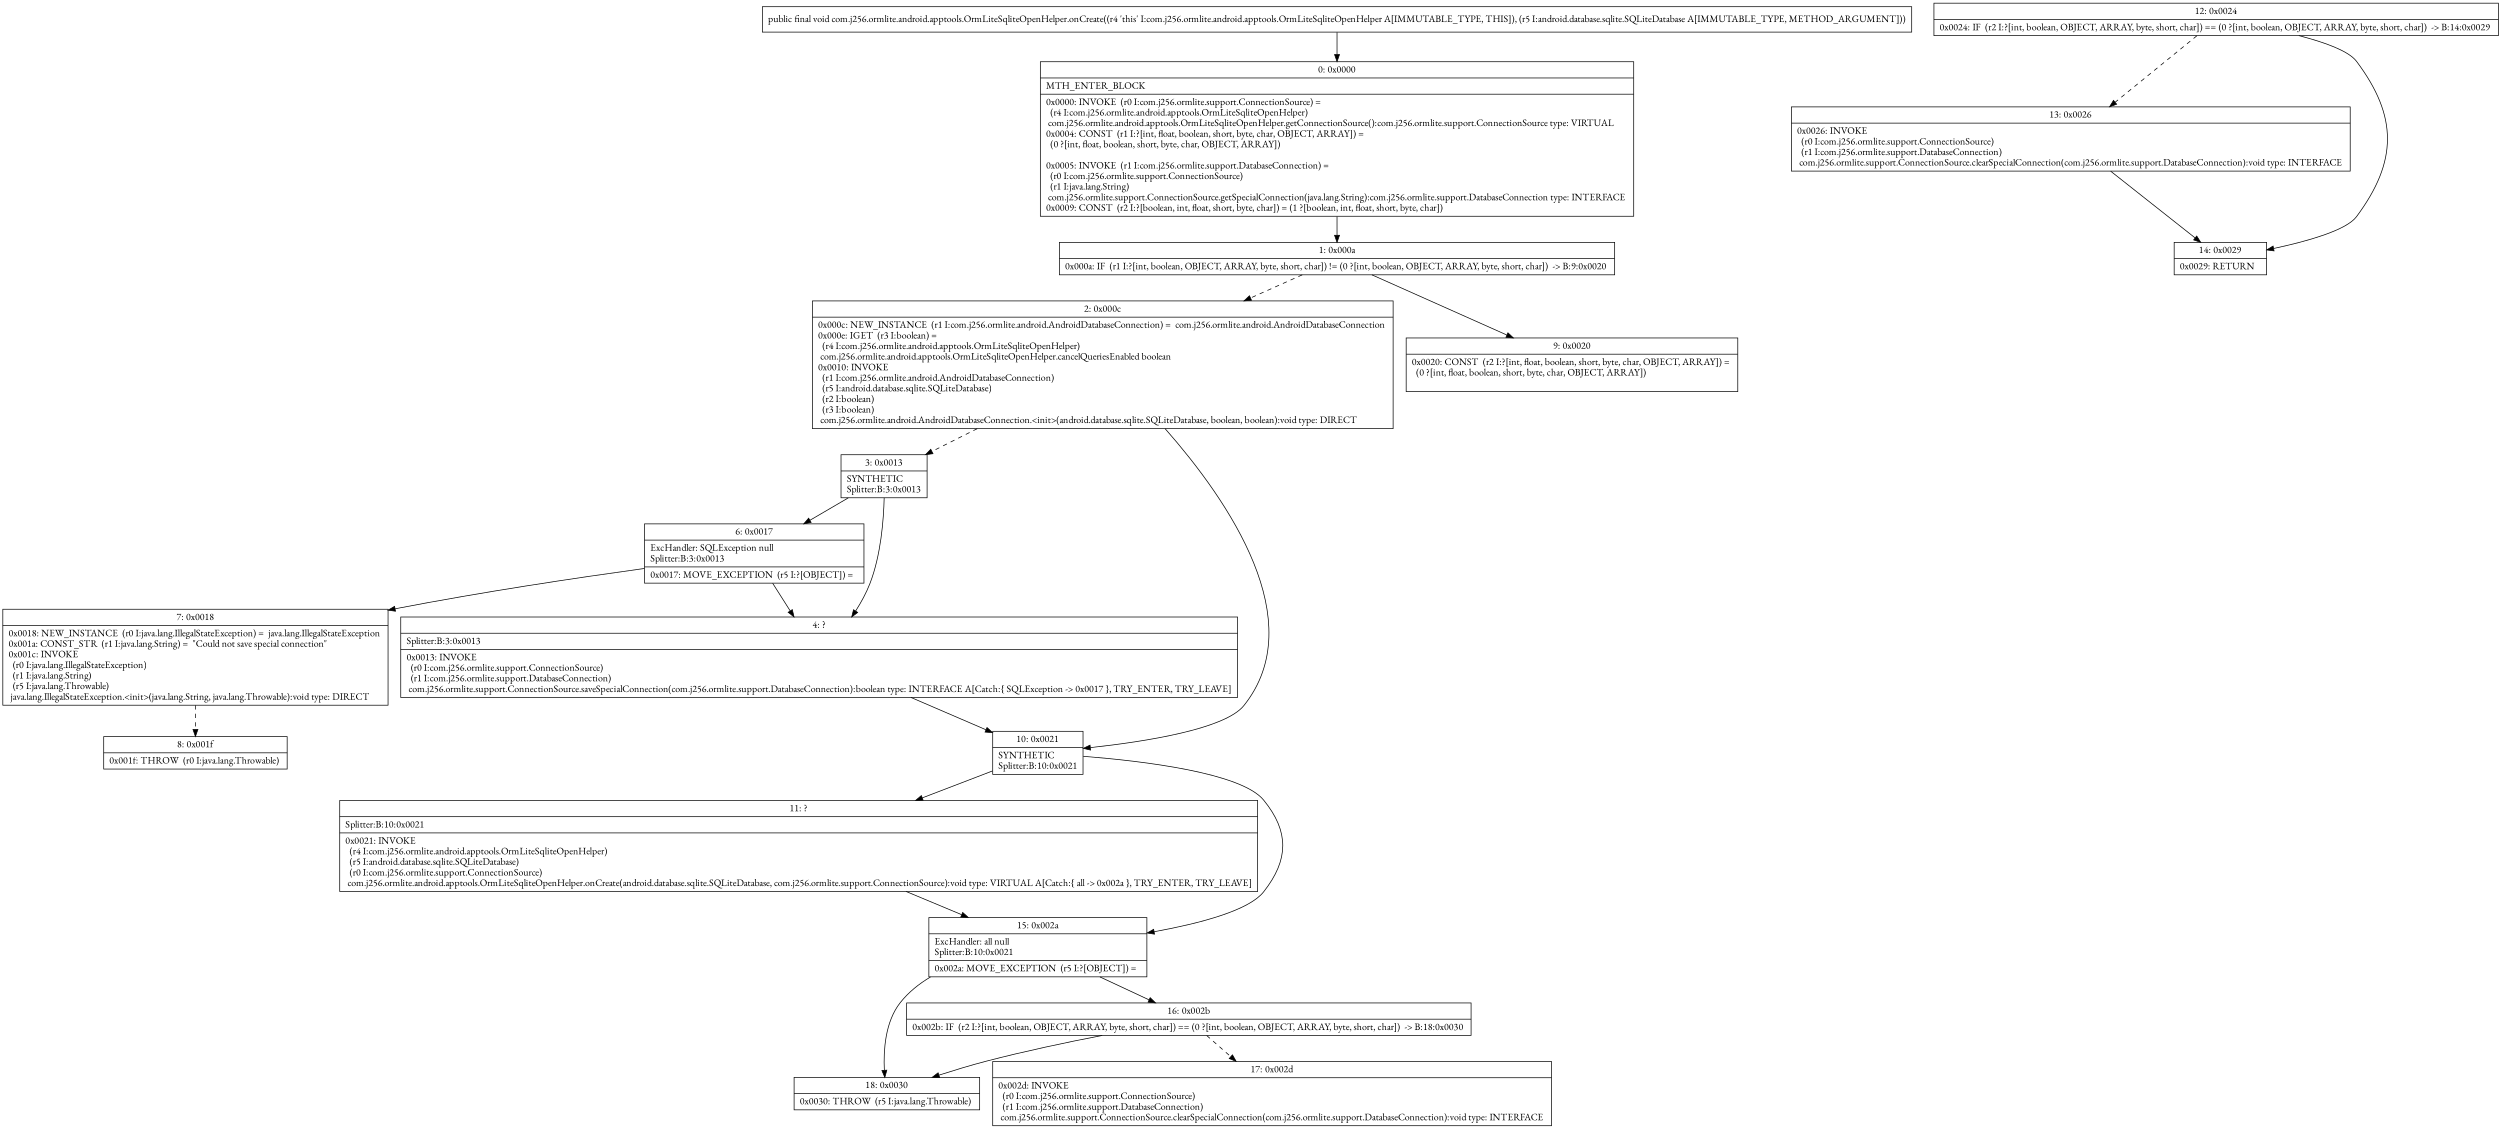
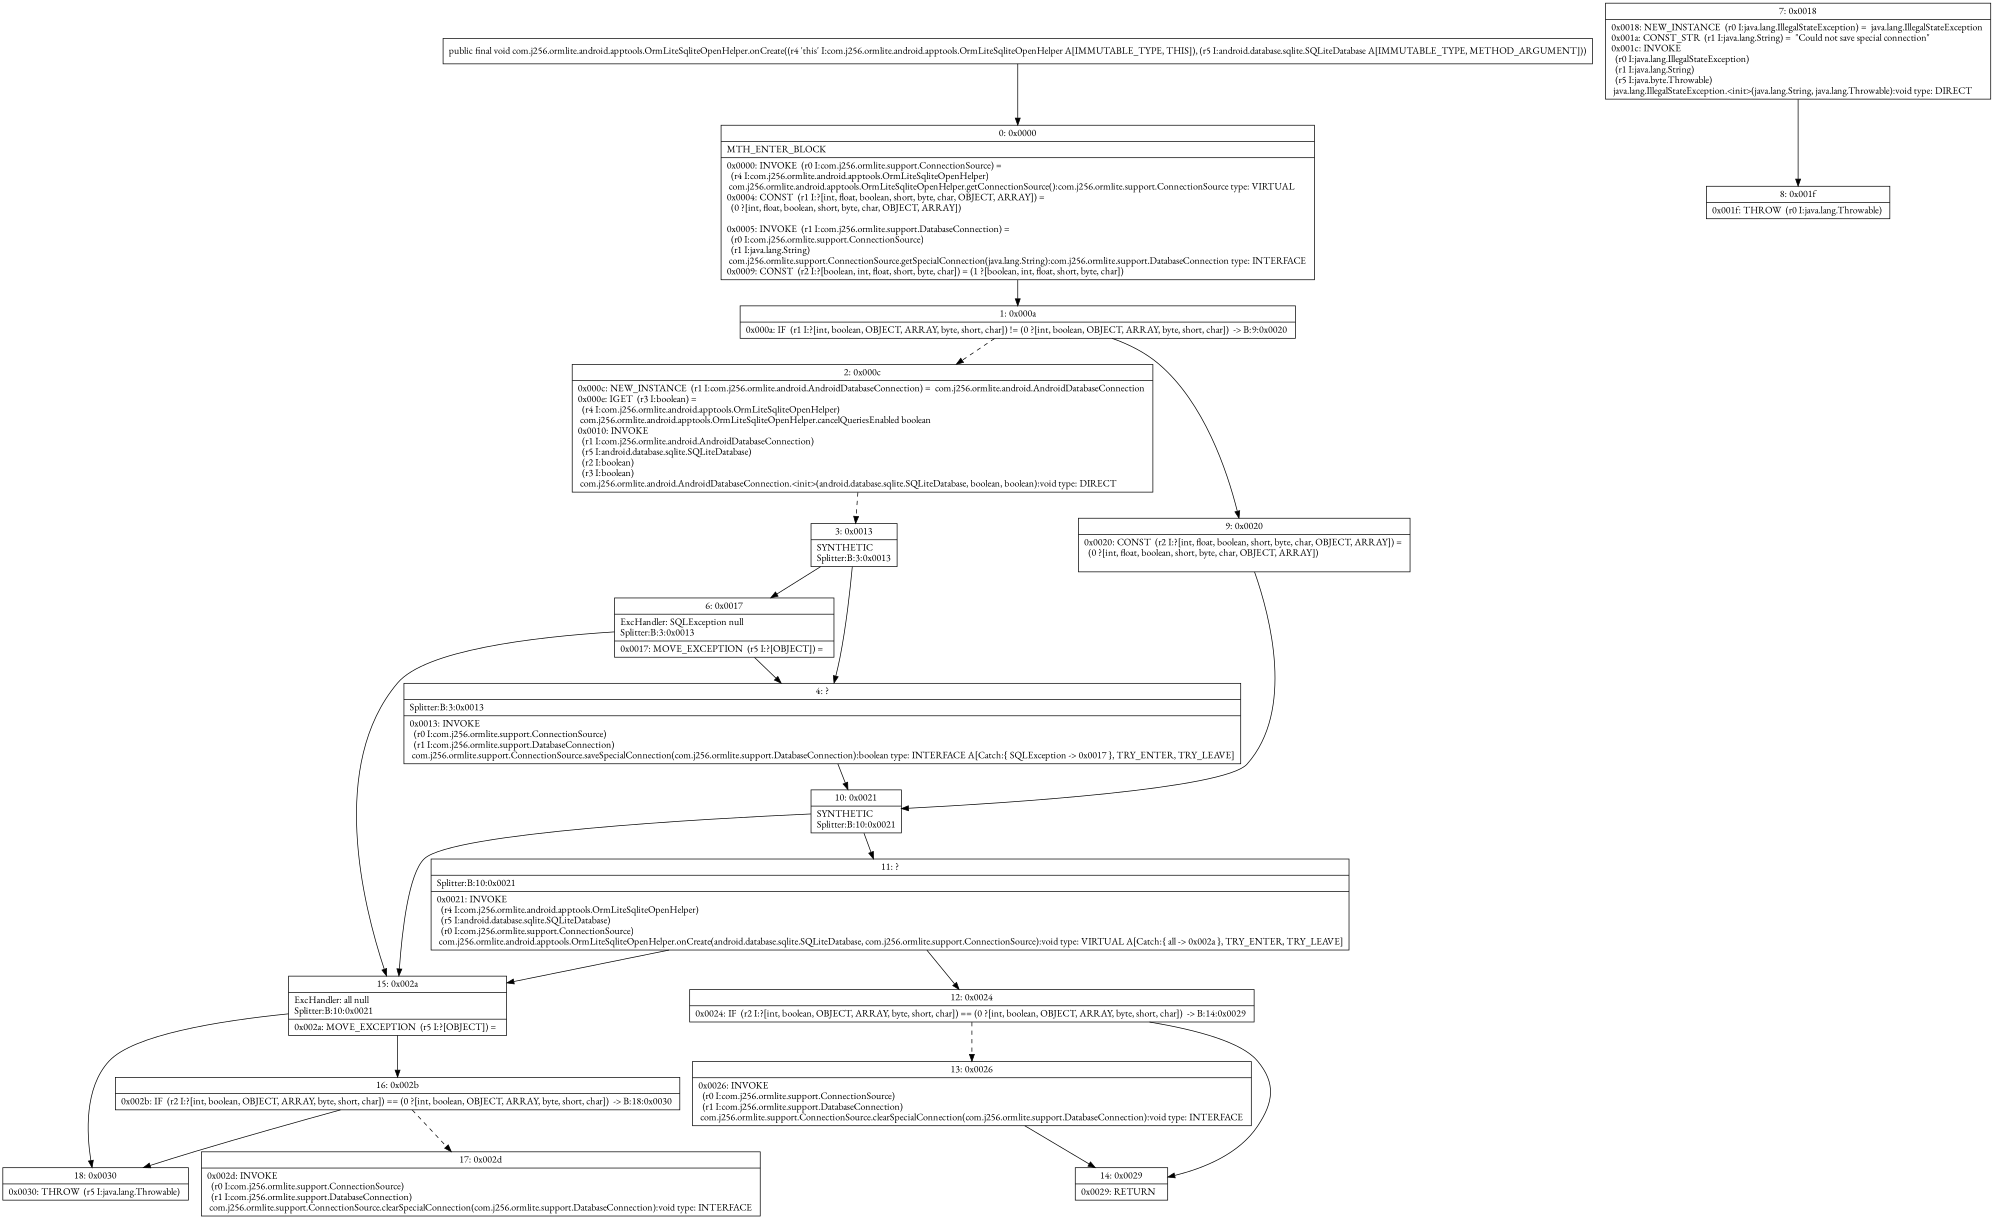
edge "6: 0x0017" -> "7: 0x0018": now "6: 0x0017" -> "15: 0x002a"
edge "2: 0x000c" -> "10: 0x0021": now "9: 0x0020" -> "10: 0x0021"
node "7: 0x0018": text "(r5 I:java.lang.Throwable)" -> "(r5 I:java.byte.Throwable)"
edge "7: 0x0018" -> "8: 0x001f": style dashed -> solid
edge "11: ?" -> "12: 0x0024": added
